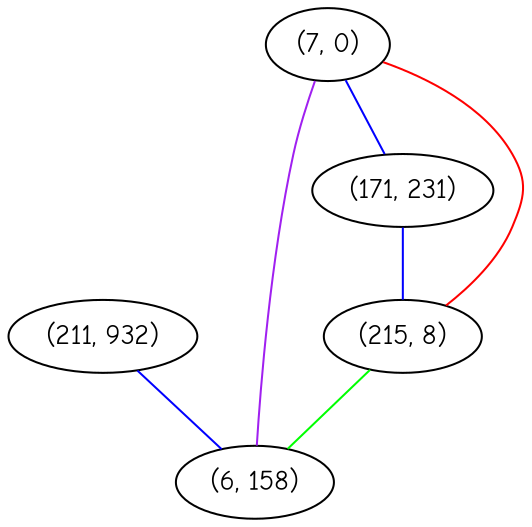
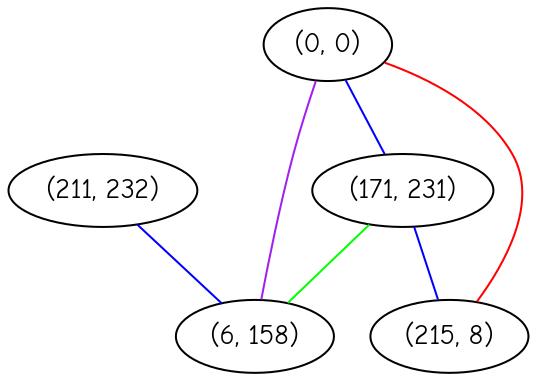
node "(7, 0)": label "(7, 0)" -> "(0, 0)"
node "(211, 932)": label "(211, 932)" -> "(211, 232)"
edge "(215, 8)" -- "(6, 158)": now "(171, 231)" -- "(6, 158)"
